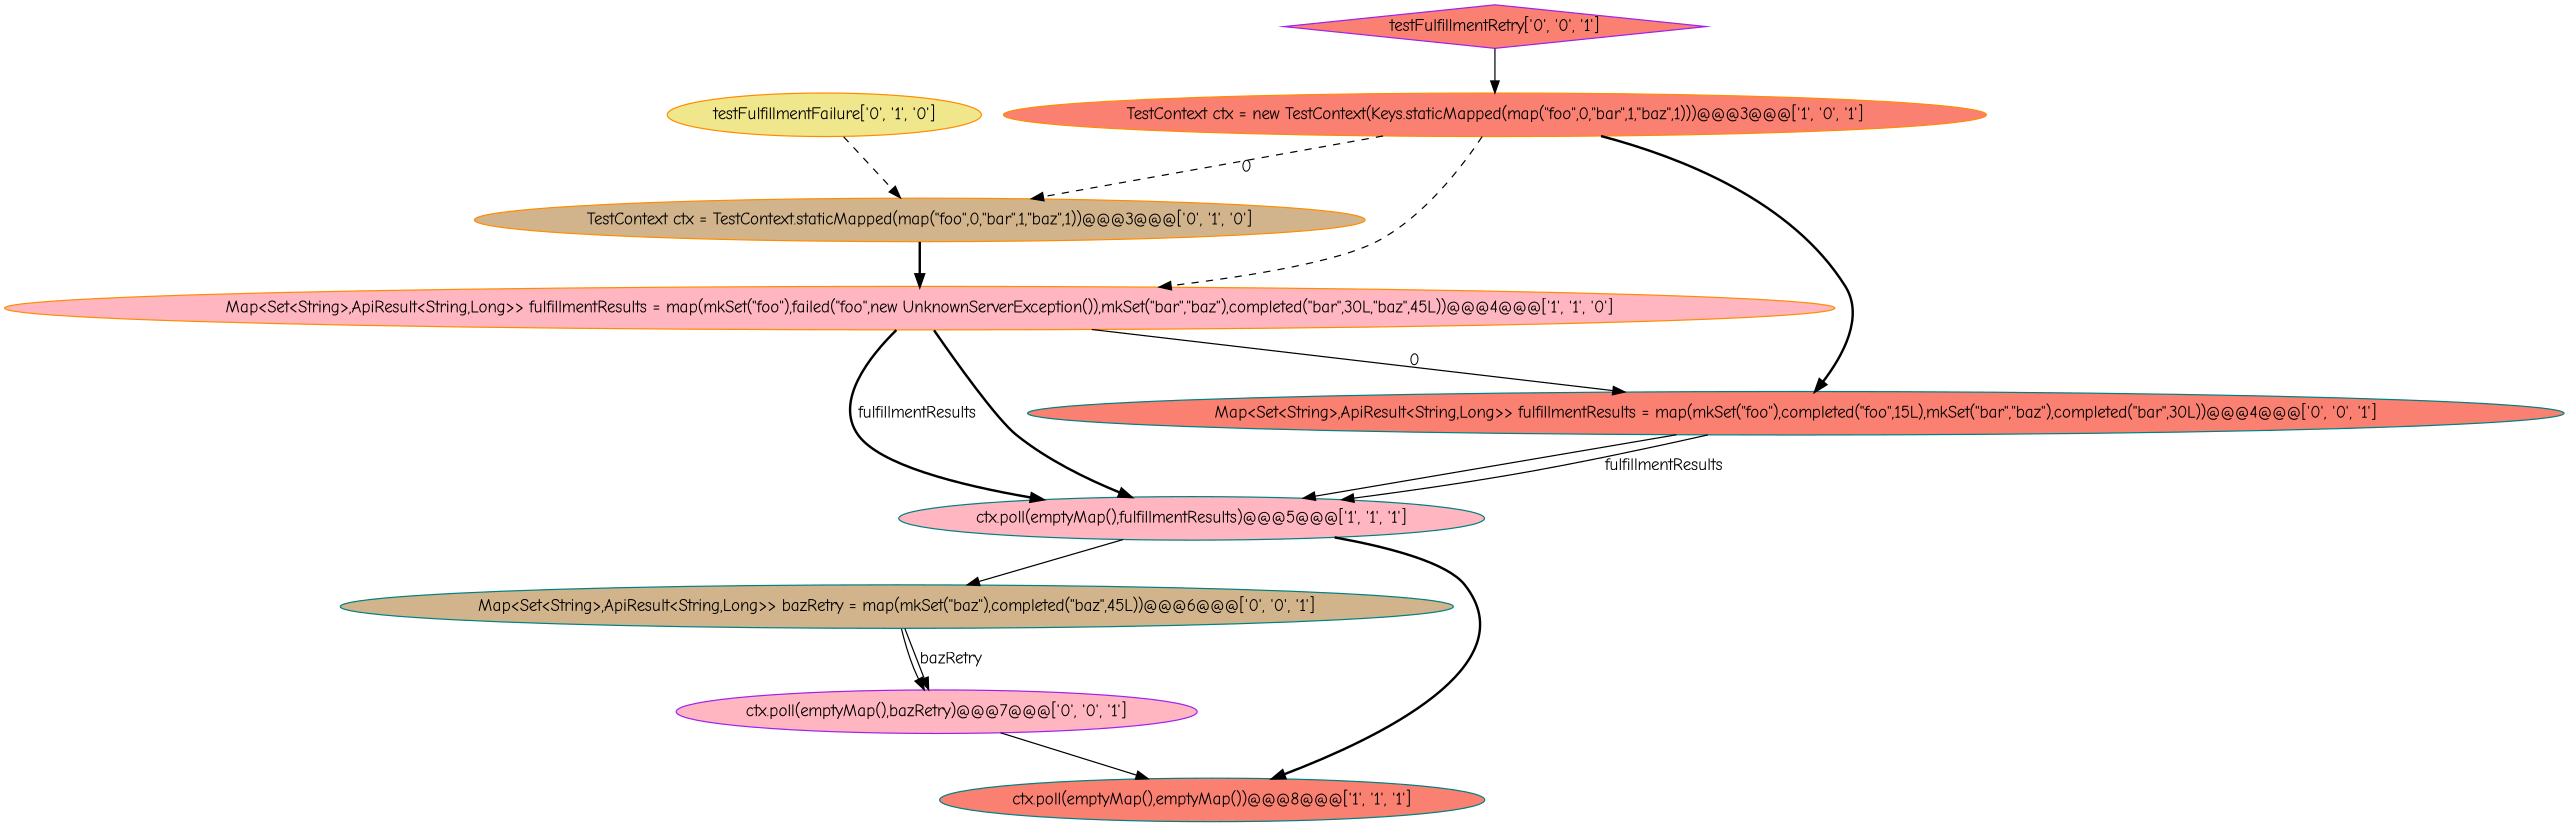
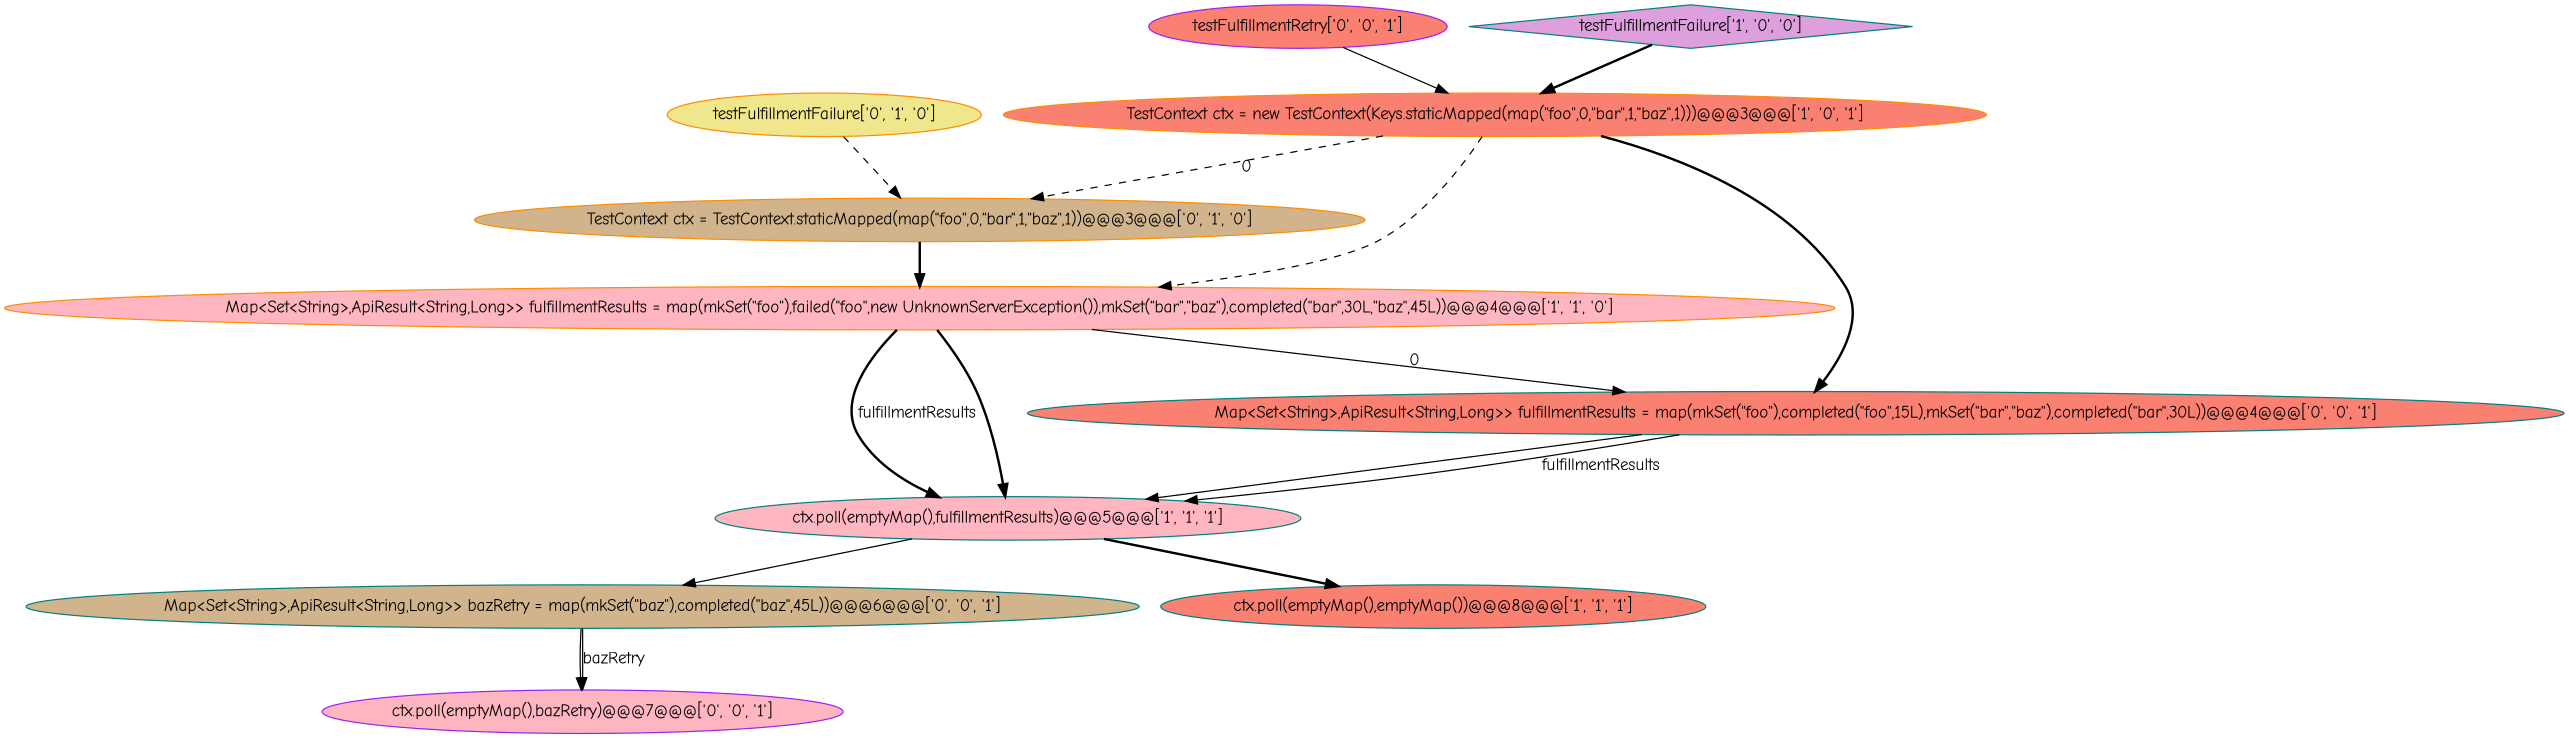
node "testFulfillmentRetry['0', '0', '1']": shape diamond -> ellipse
node "testFulfillmentFailure['1', '0', '0']": added
edge "ctx.poll(emptyMap(),bazRetry)@@@7@@@['0', '0', '1']" -> "ctx.poll(emptyMap(),emptyMap())@@@8@@@['1', '1', '1']": removed
